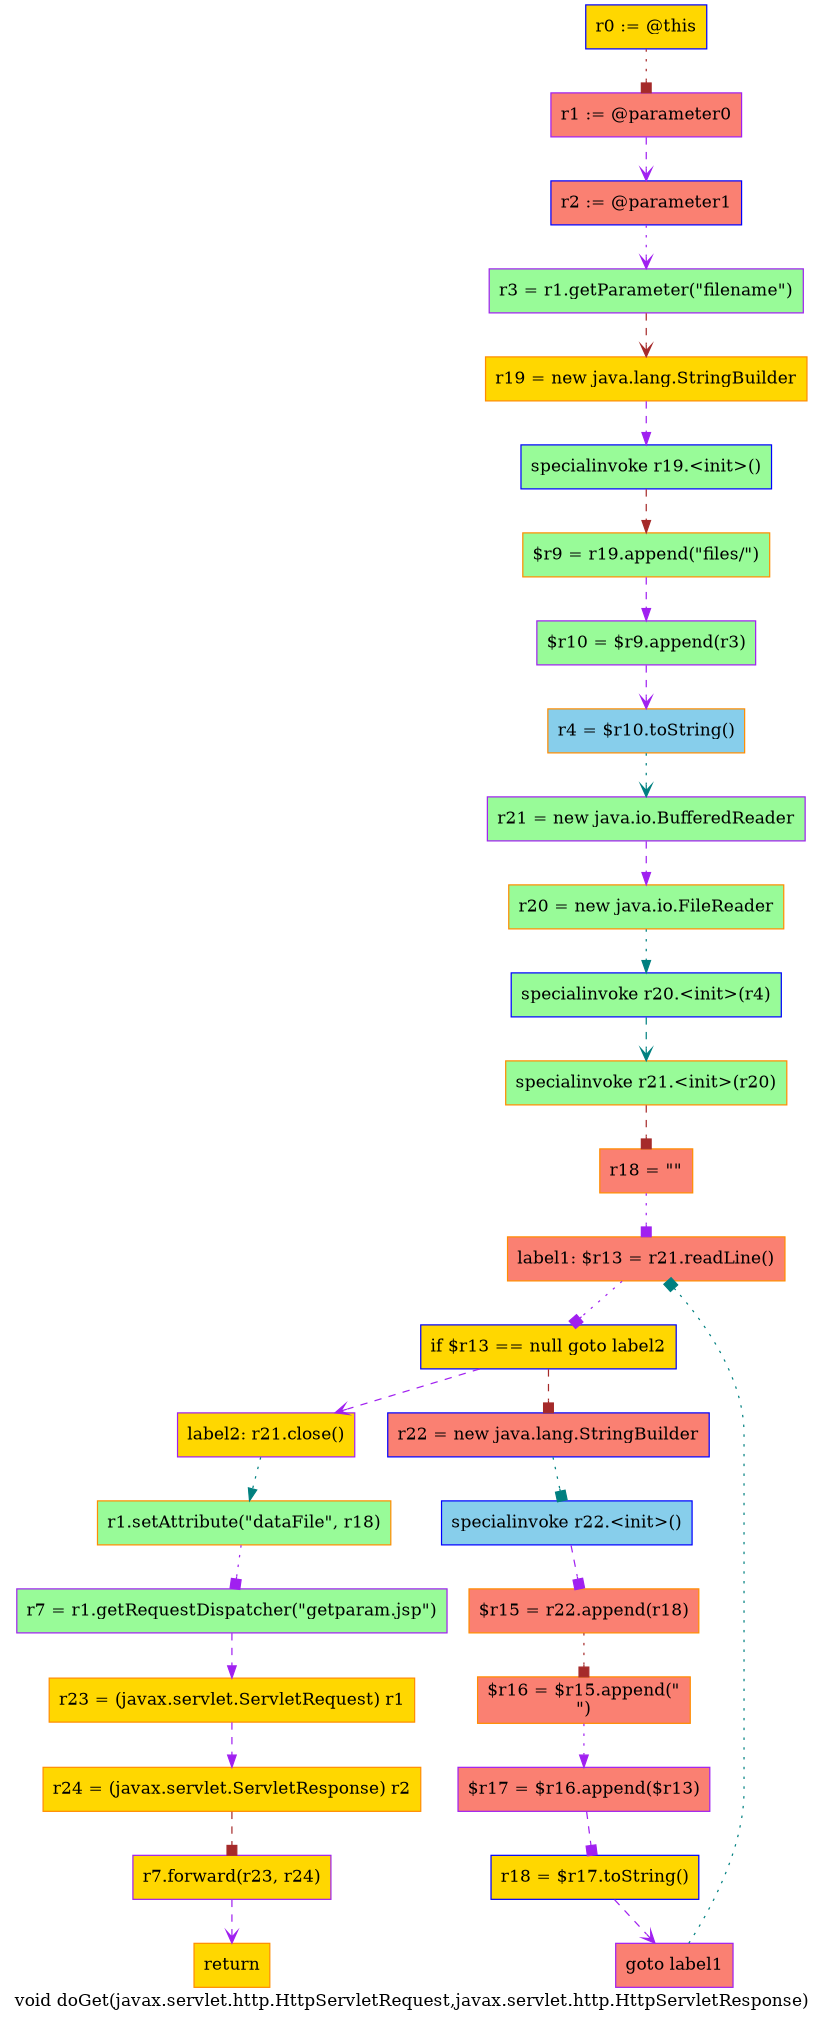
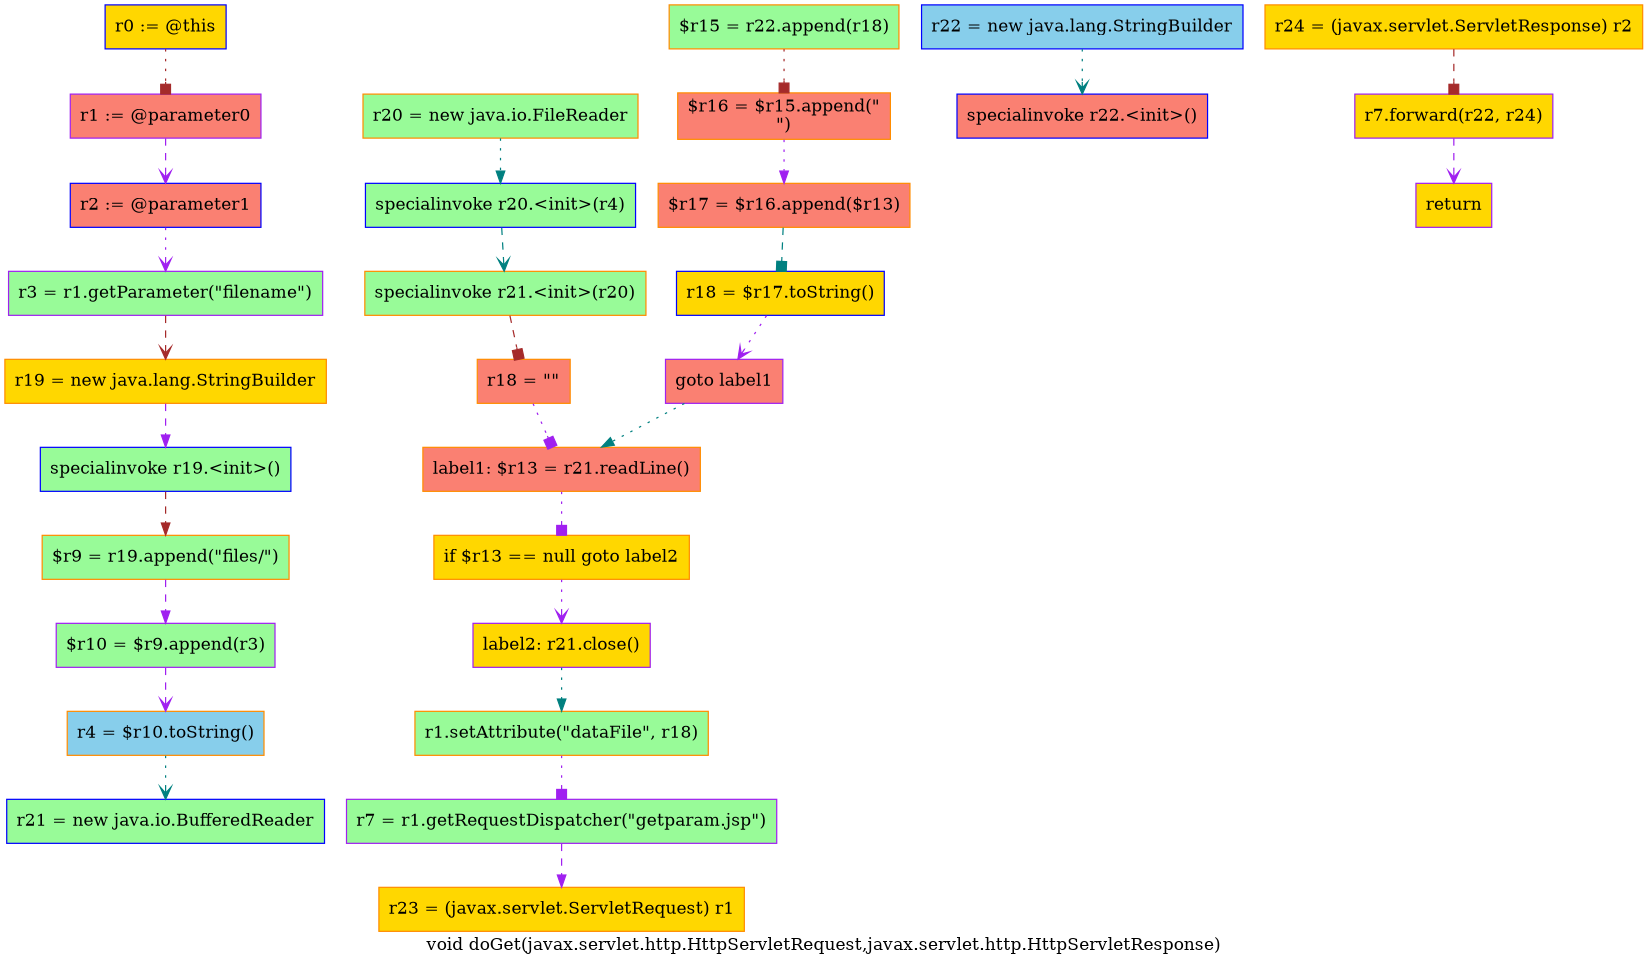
node "r21 = new java.io.BufferedReader": color purple -> blue
edge "r21 = new java.io.BufferedReader" -> "r20 = new java.io.FileReader": removed
node "if $r13 == null goto label2": color blue -> darkorange
edge "if $r13 == null goto label2" -> "r22 = new java.lang.StringBuilder": removed
edge "if $r13 == null goto label2" -> "label2: r21.close()": style dashed -> dotted
node "r22 = new java.lang.StringBuilder": fillcolor salmon -> skyblue
edge "r22 = new java.lang.StringBuilder" -> "specialinvoke r22.<init>()": arrowhead box -> vee
node "specialinvoke r22.<init>()": fillcolor skyblue -> salmon
edge "specialinvoke r22.<init>()" -> "$r15 = r22.append(r18)": removed
node "$r15 = r22.append(r18)": fillcolor salmon -> palegreen
edge "goto label1" -> "label1: $r13 = r21.readLine()": arrowhead box -> normal
edge "r23 = (javax.servlet.ServletRequest) r1" -> "r24 = (javax.servlet.ServletResponse) r2": removed
node "$r17 = $r16.append($r13)": color purple -> darkorange
edge "$r17 = $r16.append($r13)" -> "r18 = $r17.toString()": color purple -> teal
node "r7.forward(r23, r24)": label "r7.forward(r23, r24)" -> "r7.forward(r22, r24)"
edge "r18 = $r17.toString()" -> "goto label1": style dashed -> dotted
node "return": color darkorange -> purple
